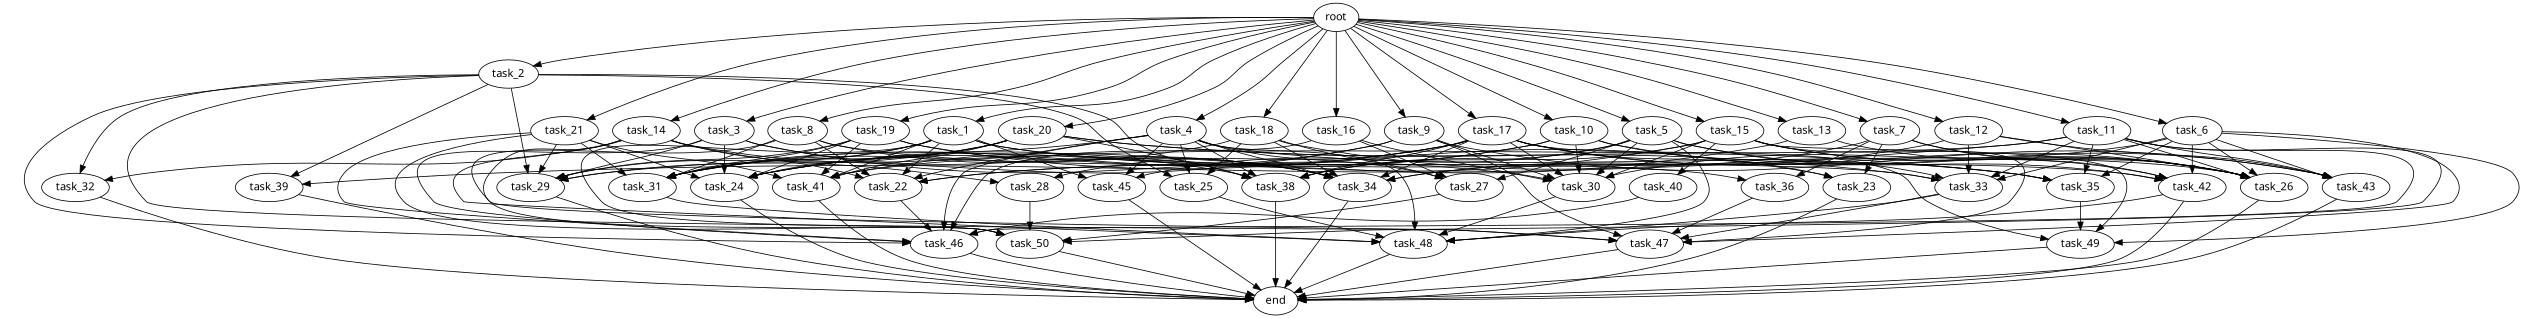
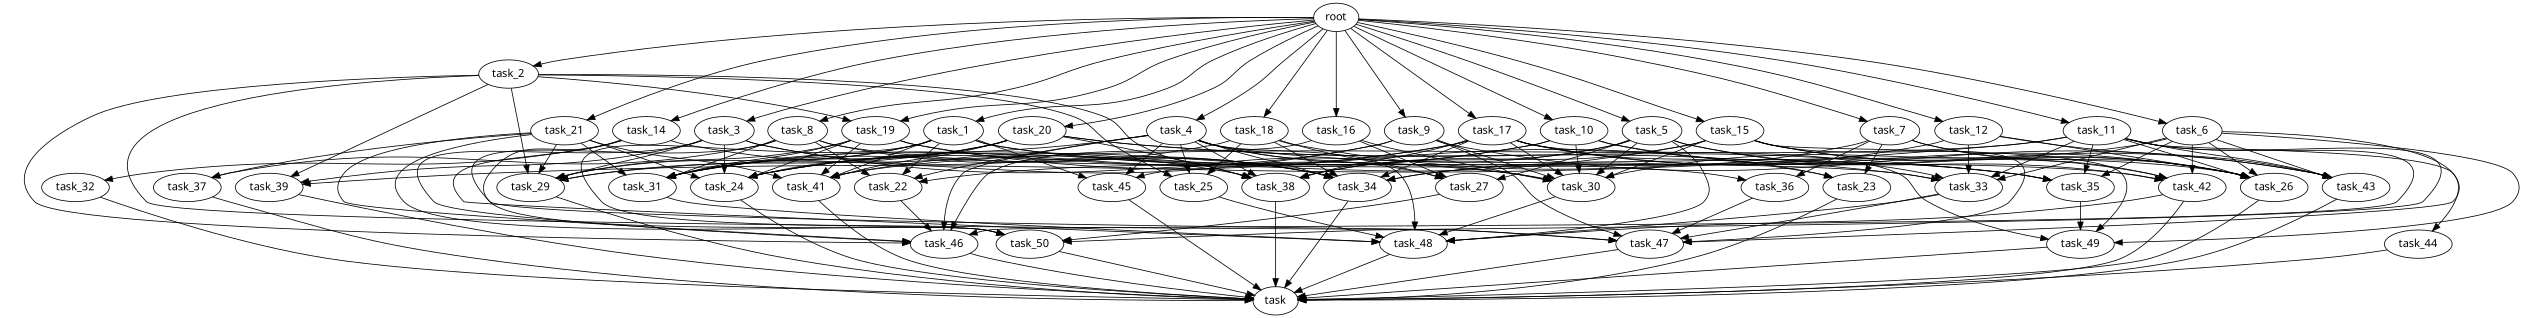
edge "task_2" -> "task_32": now "task_2" -> "task_19"
node "task_13": removed
edge "task_14" -> "task_22": removed
edge "task_4" -> "task_30": added
edge "task_3" -> "task_39": added
node "task_37": added
node "task_28": removed
node "task_40": removed
node "task_44": added
node "end": label "end" -> "task"
